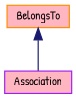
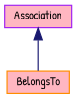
edge "Association" -> "BelongsTo": reversed
